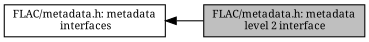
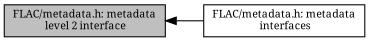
edge "FLAC/metadata.h: metadata level 2 interface" -> "FLAC/metadata.h: metadata interfaces": reversed
